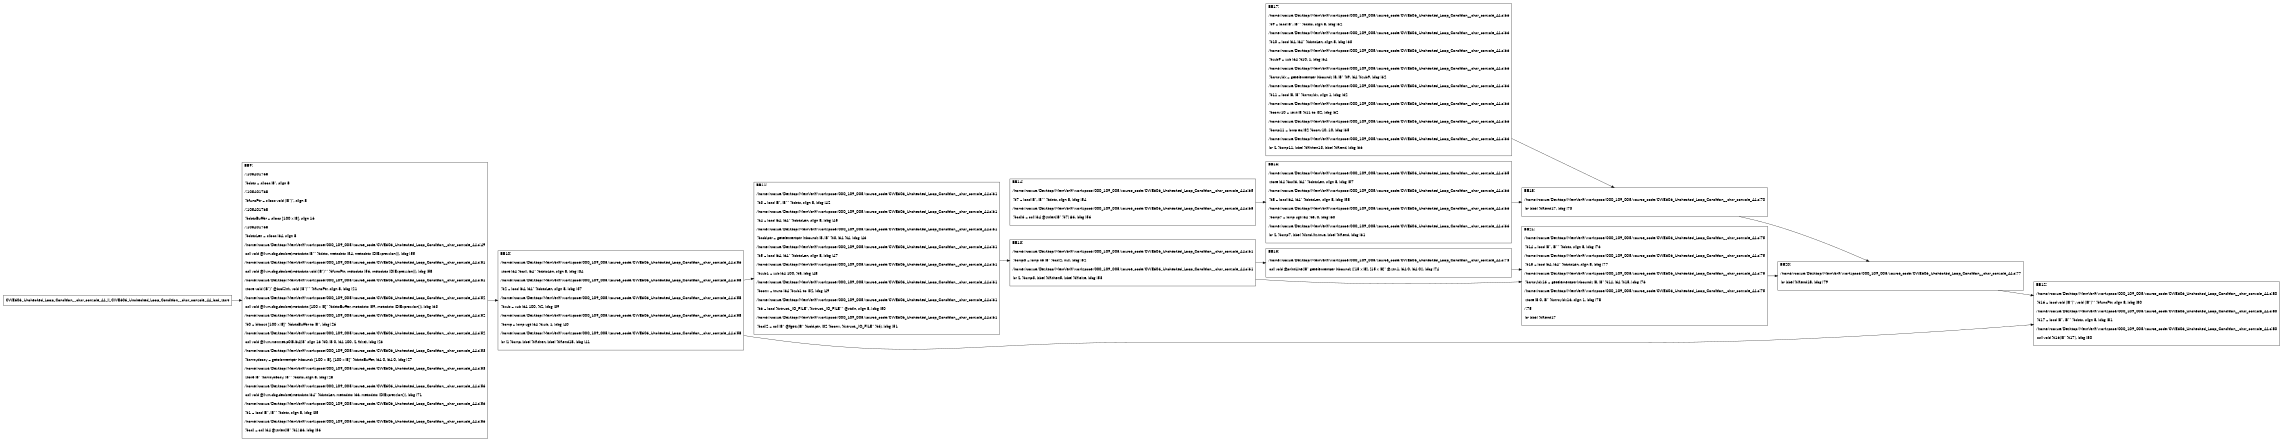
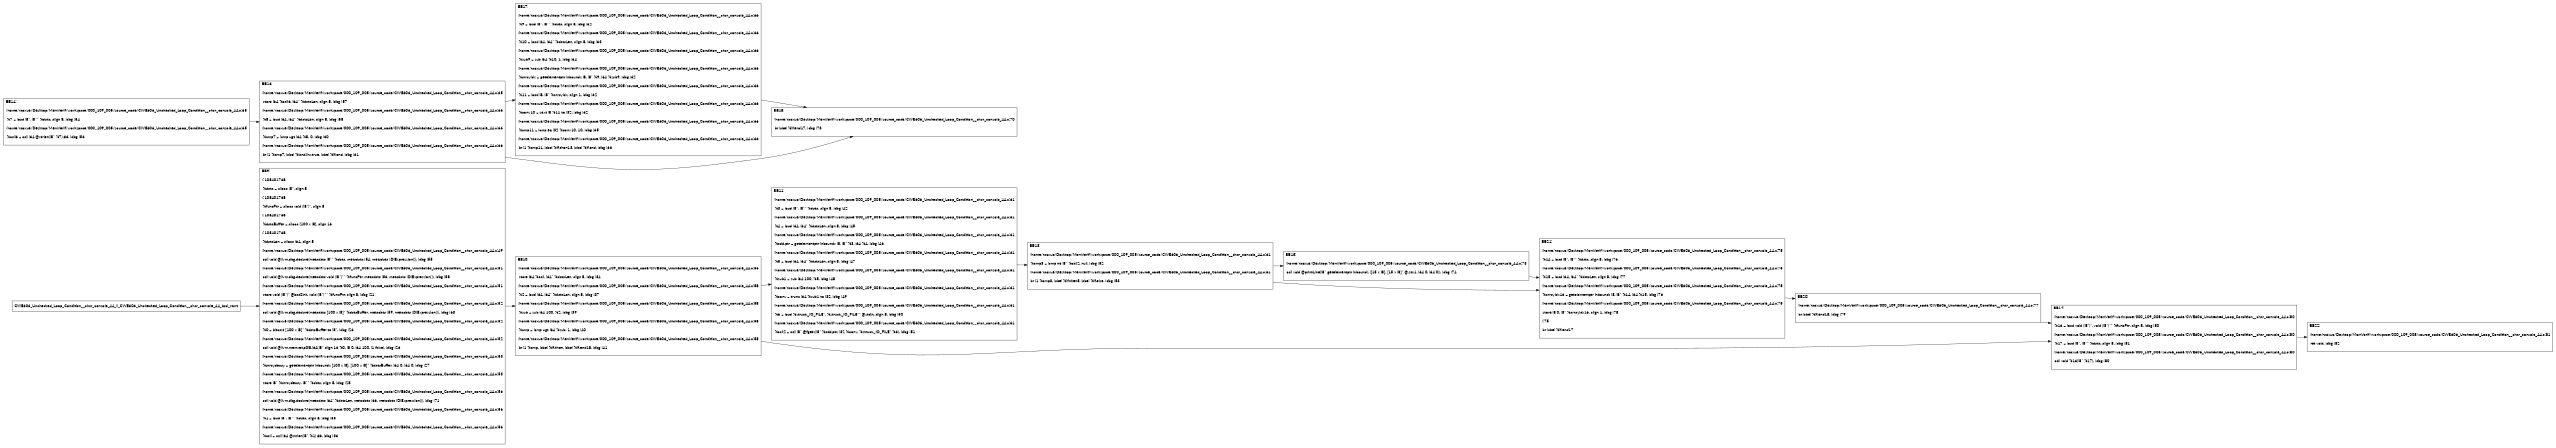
edge "BB16:" -> "BB17:": added
edge "BB18:" -> "BB20:": removed
node "BB22:": added
